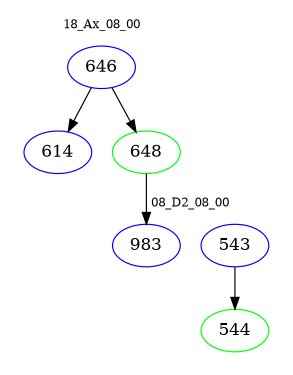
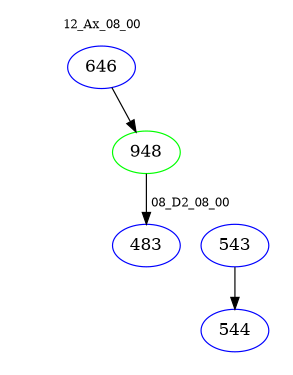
cluster "18_Ax_08_00": label "18_Ax_08_00" -> "12_Ax_08_00"
node "614": removed
node "648": label "648" -> "948"
node "983": label "983" -> "483"
node "544": color green -> blue
